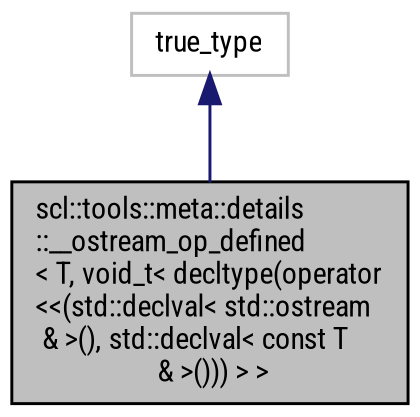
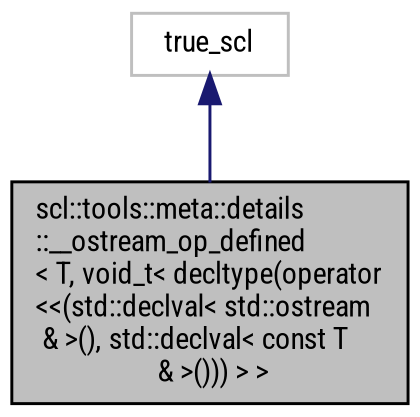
node "true_type": label "true_type" -> "true_scl"
